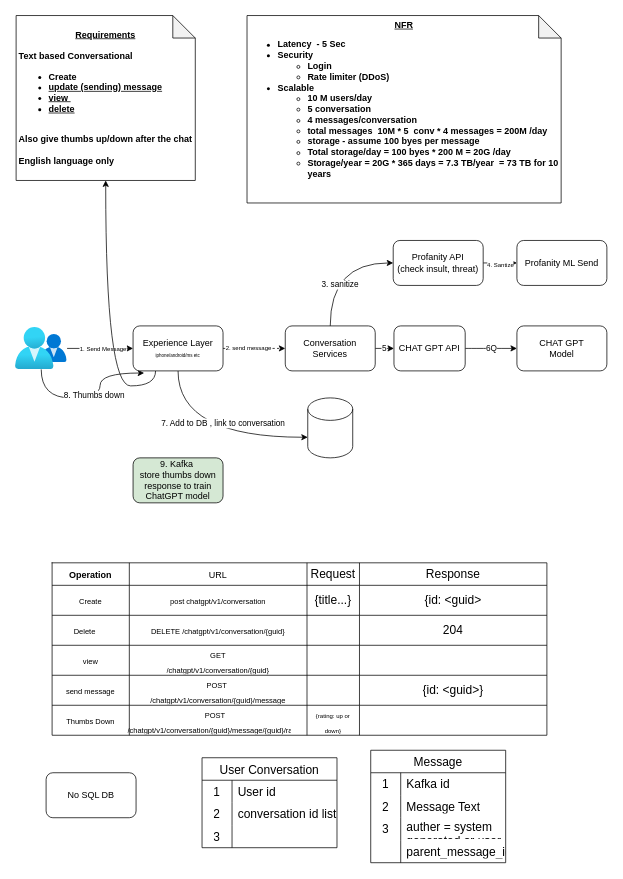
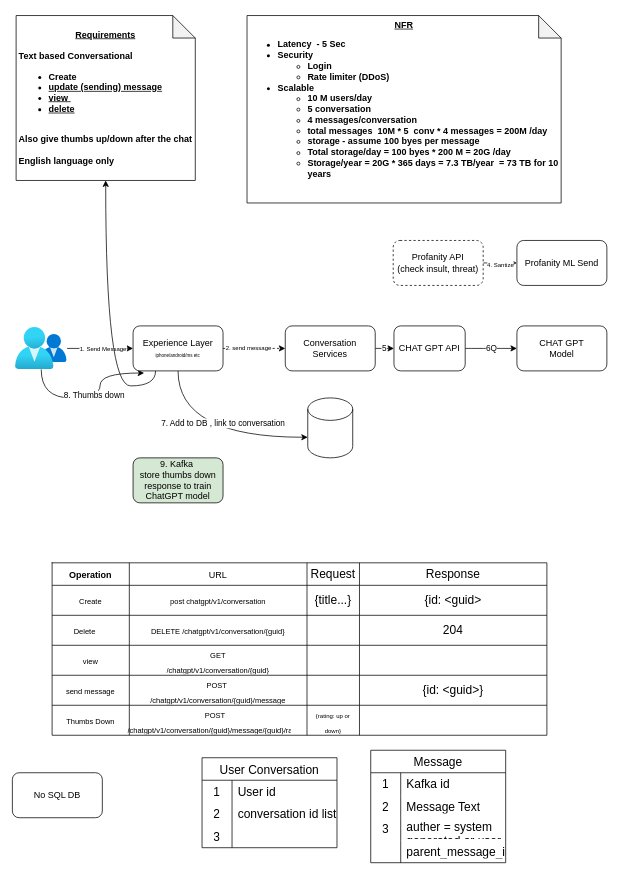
node "Profanity API (check insult, threat)": style solid -> dashed
edge "Profanity API (check insult, threat)" -> "Profanity ML Send": arrowhead classic -> open
edge "Conversation Services" -> "Profanity API (check insult, threat)": removed, label "3. sanitize"
node "No SQL DB": moved (91, 795) -> (57, 795)
